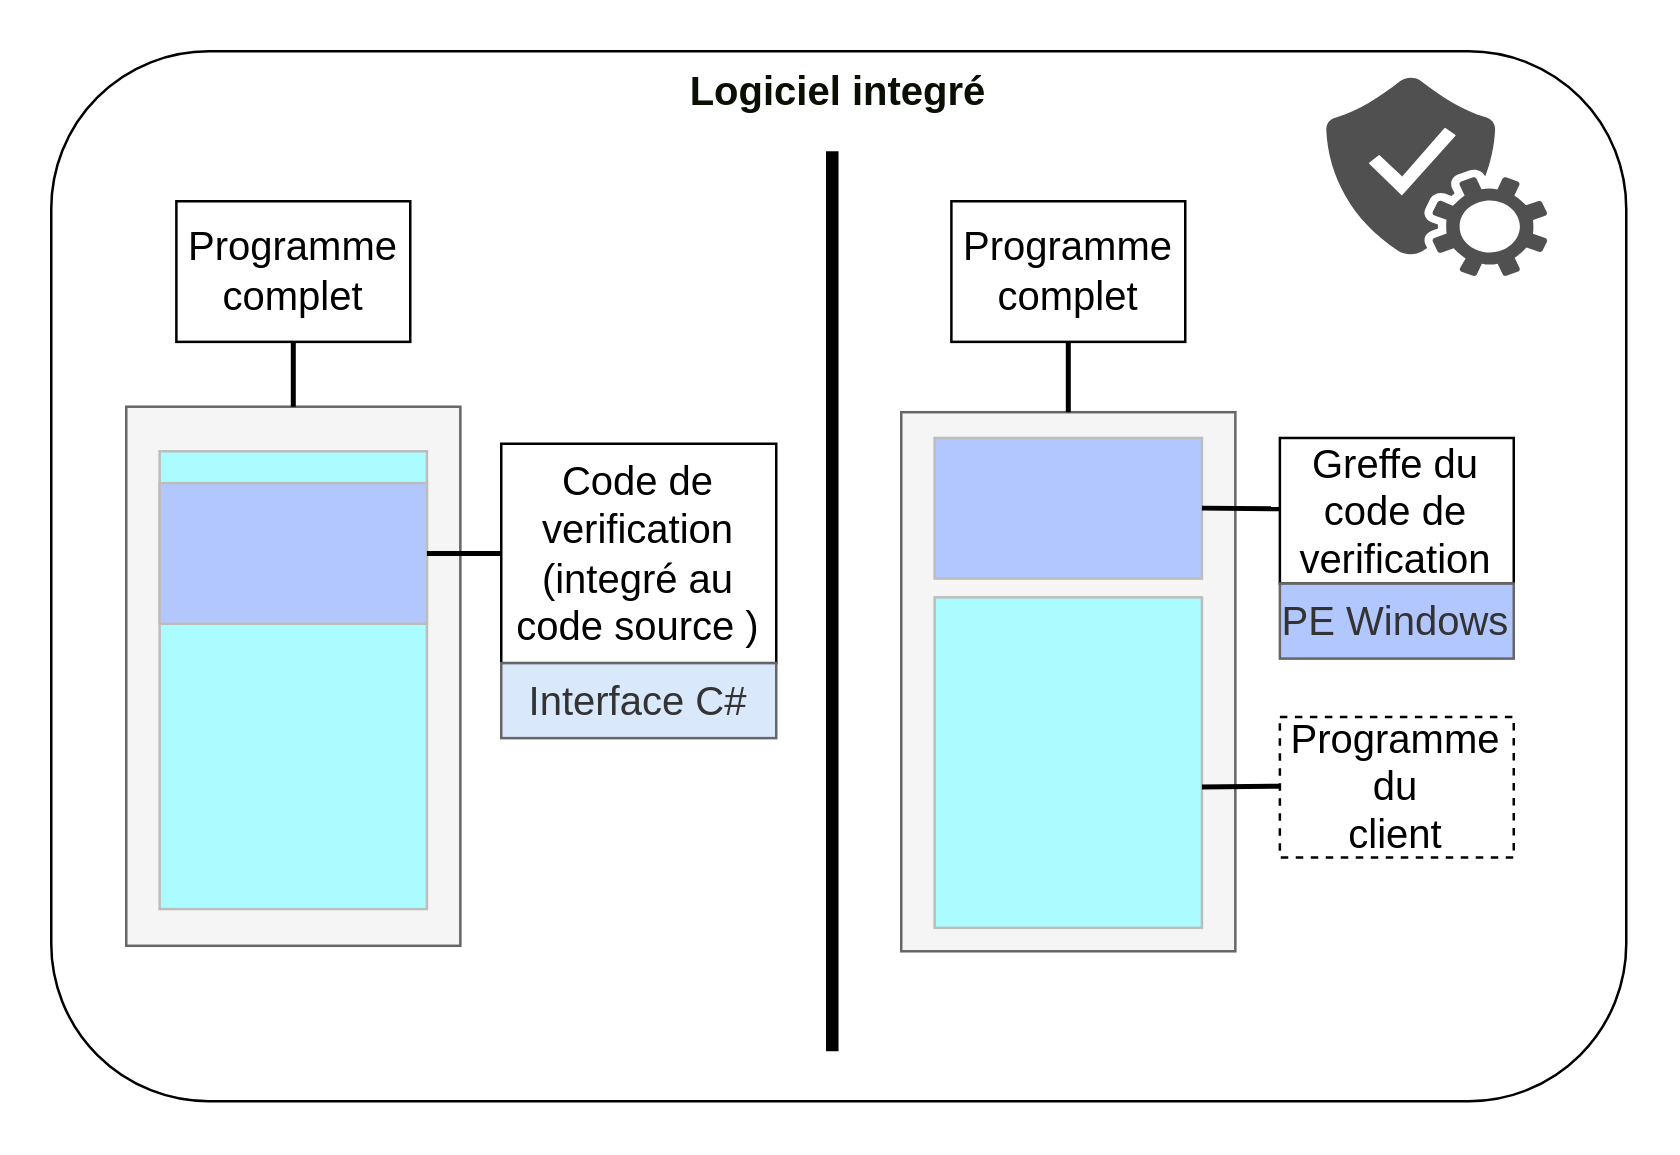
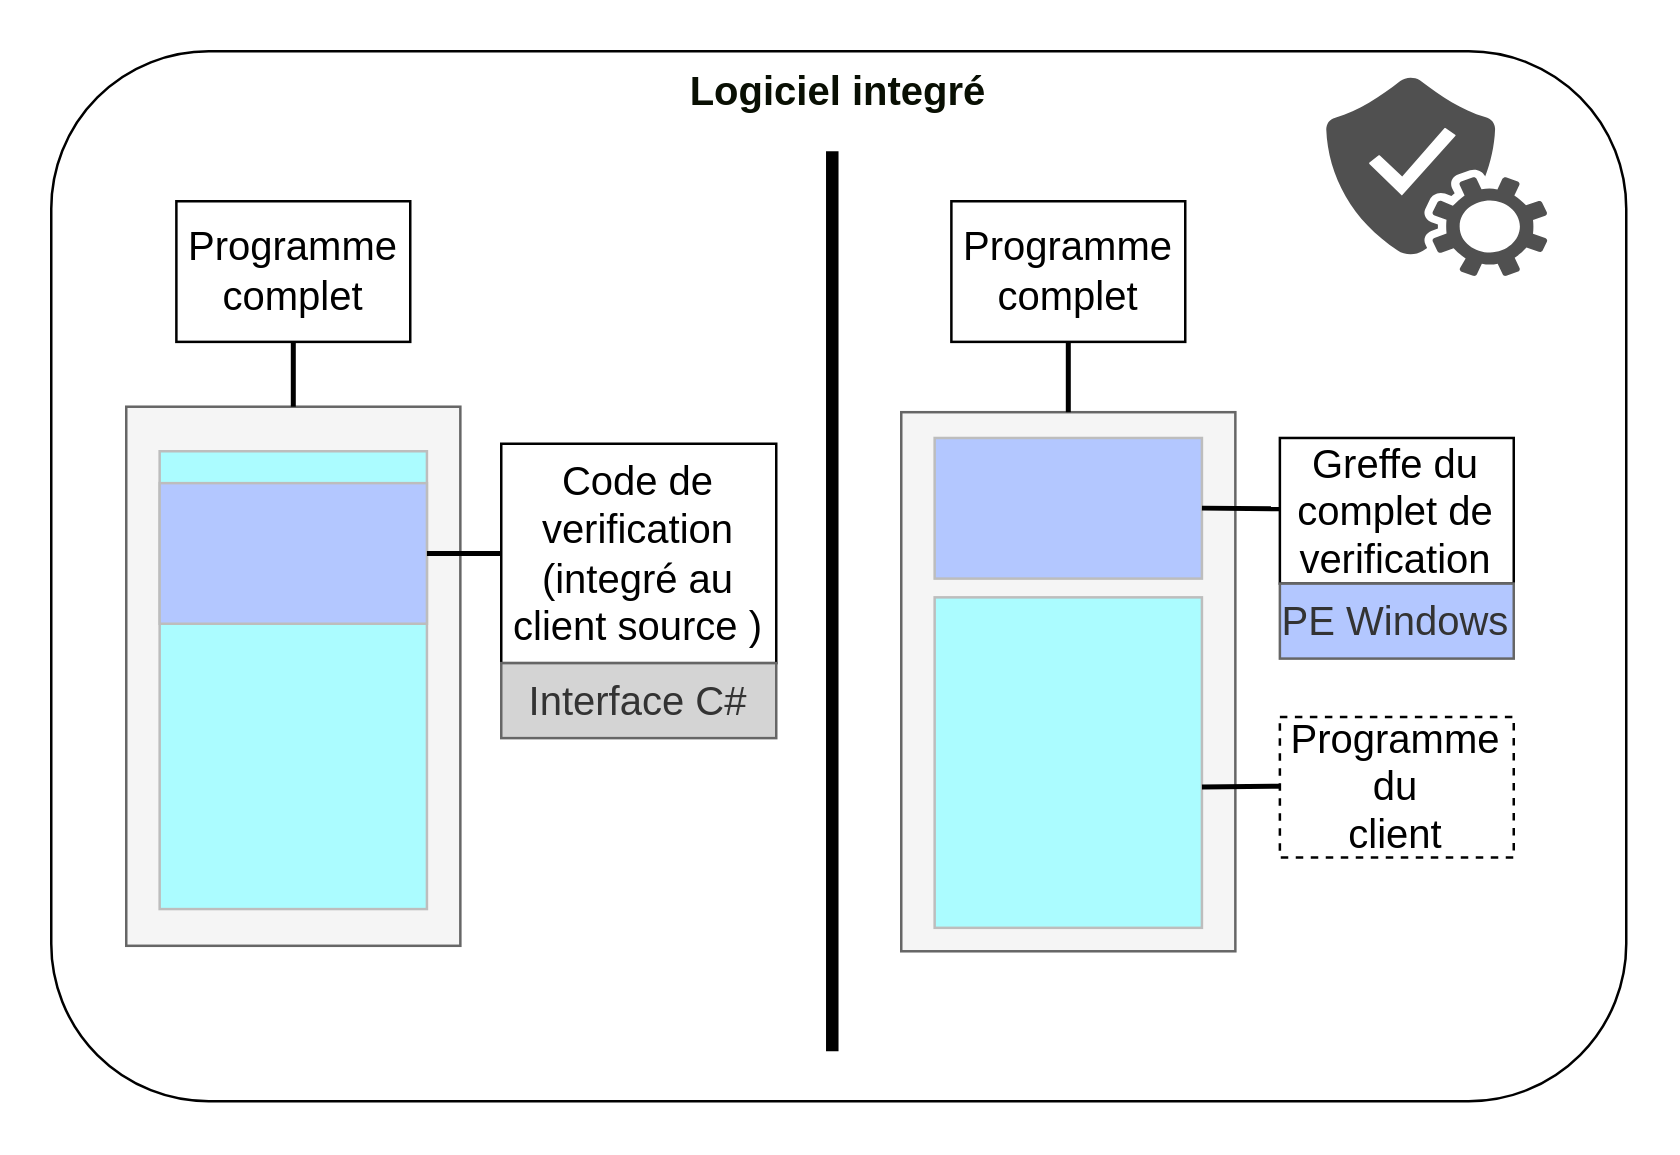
node "Greffe du code de verification": label "Greffe du code de verification" -> "Greffe du complet de verification"
node "Code de verification (integré au code source )": label "Code de verification (integré au code source )" -> "Code de verification (integré au client source )"
node "Interface C#": fillcolor #dae8fc -> #d4d4d4
